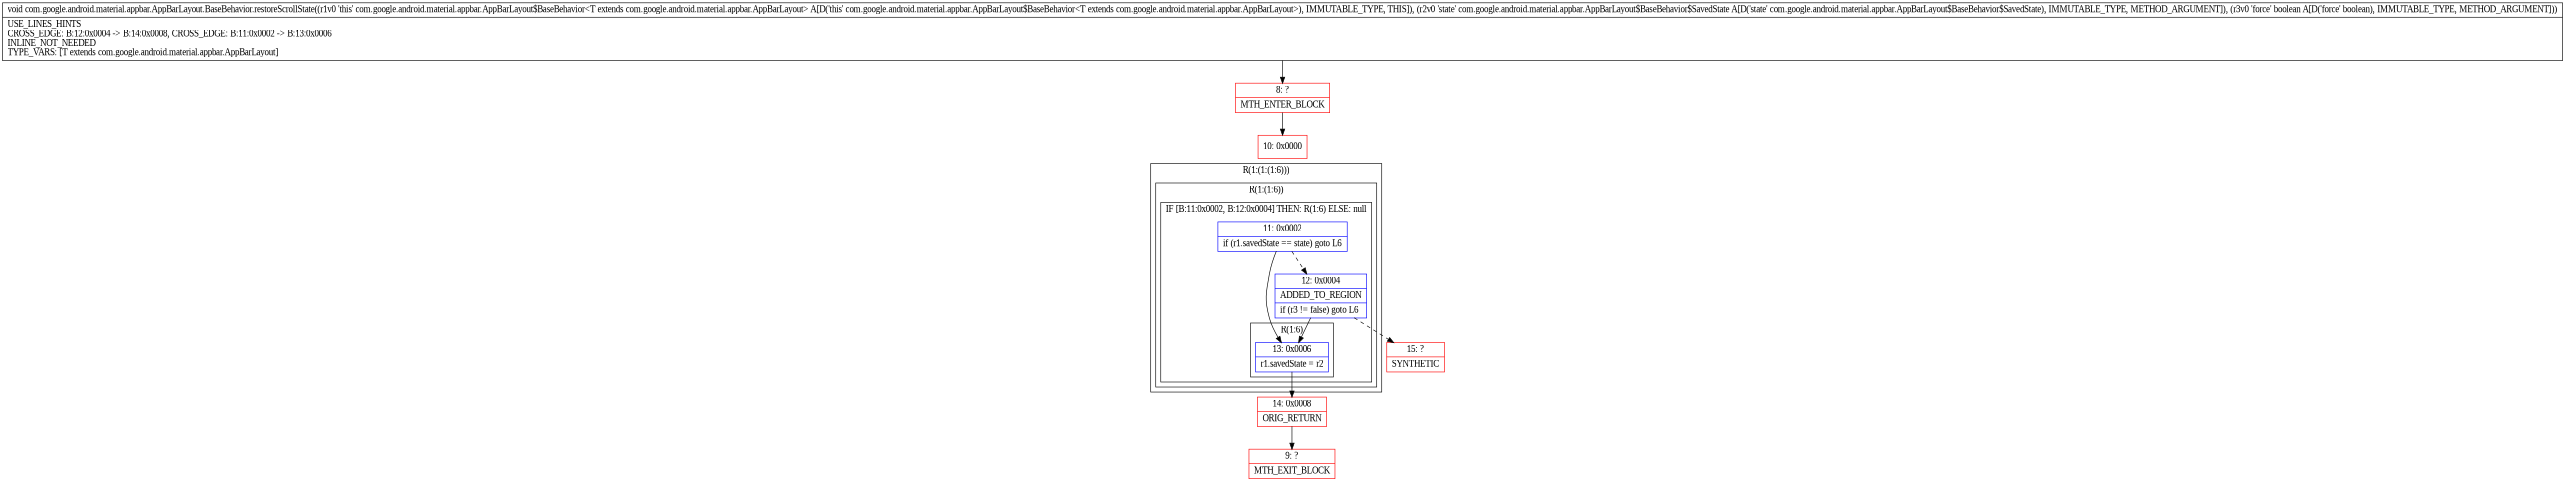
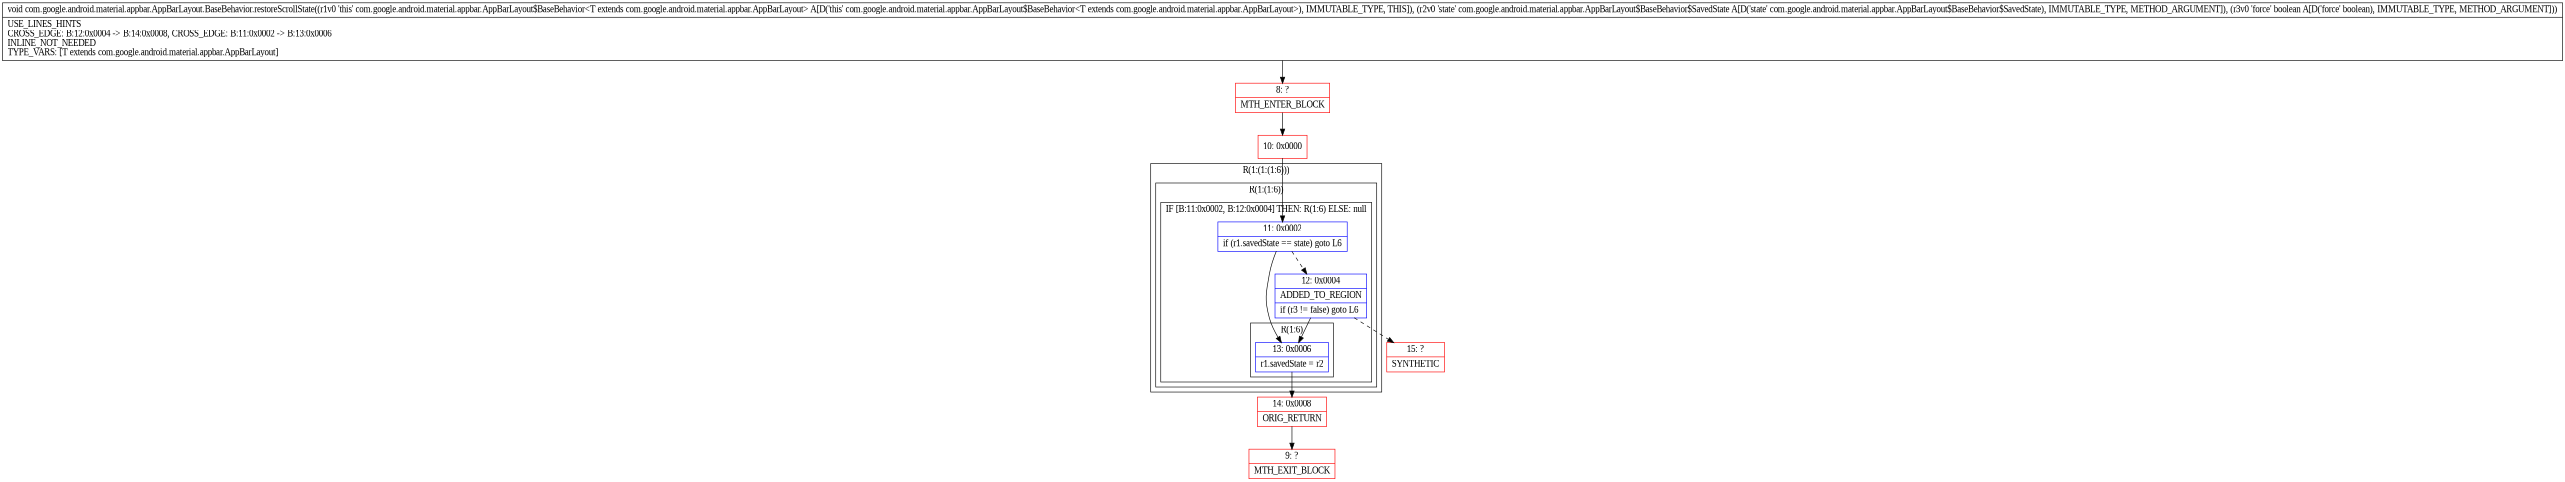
edge "10: 0x0000" -> "11: 0x0002": added
